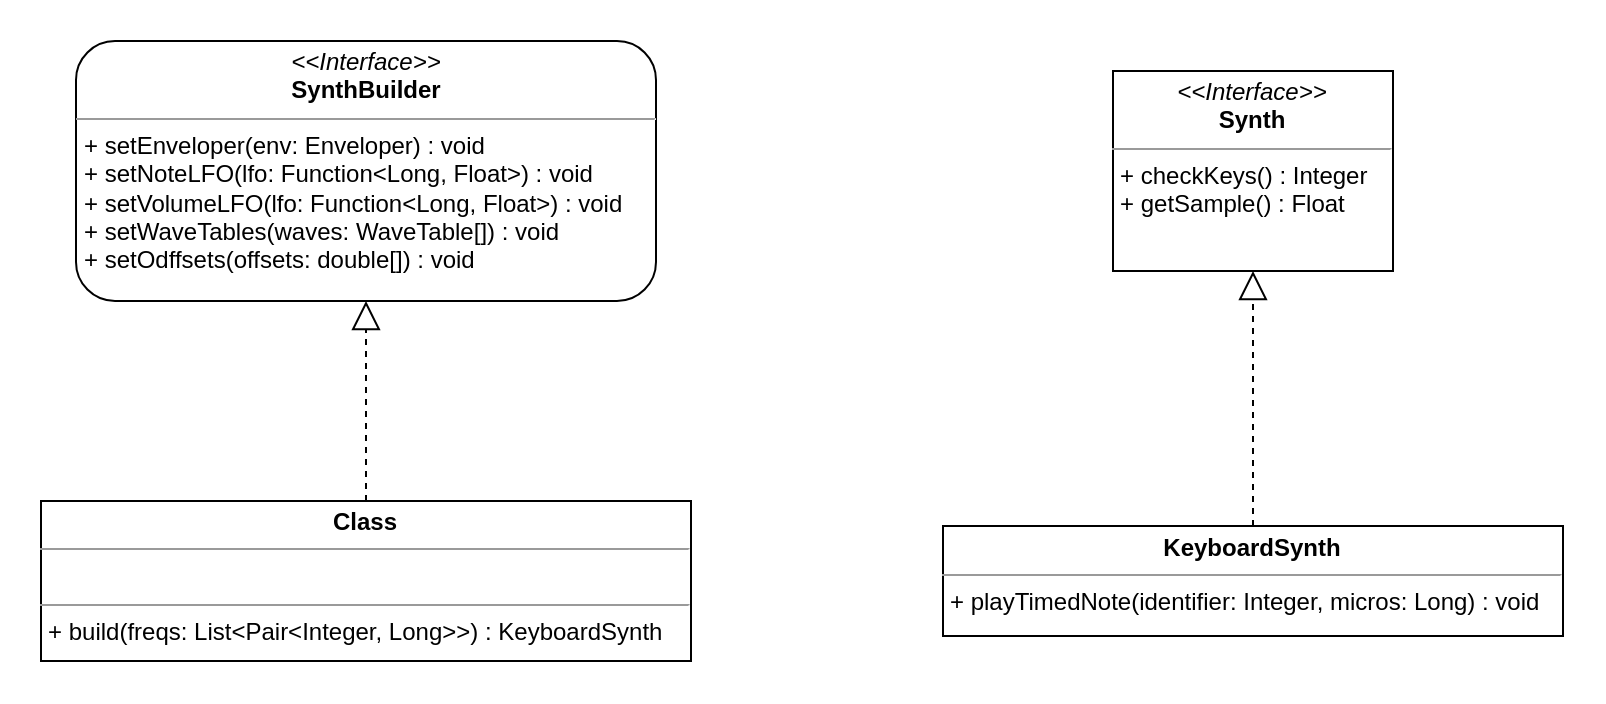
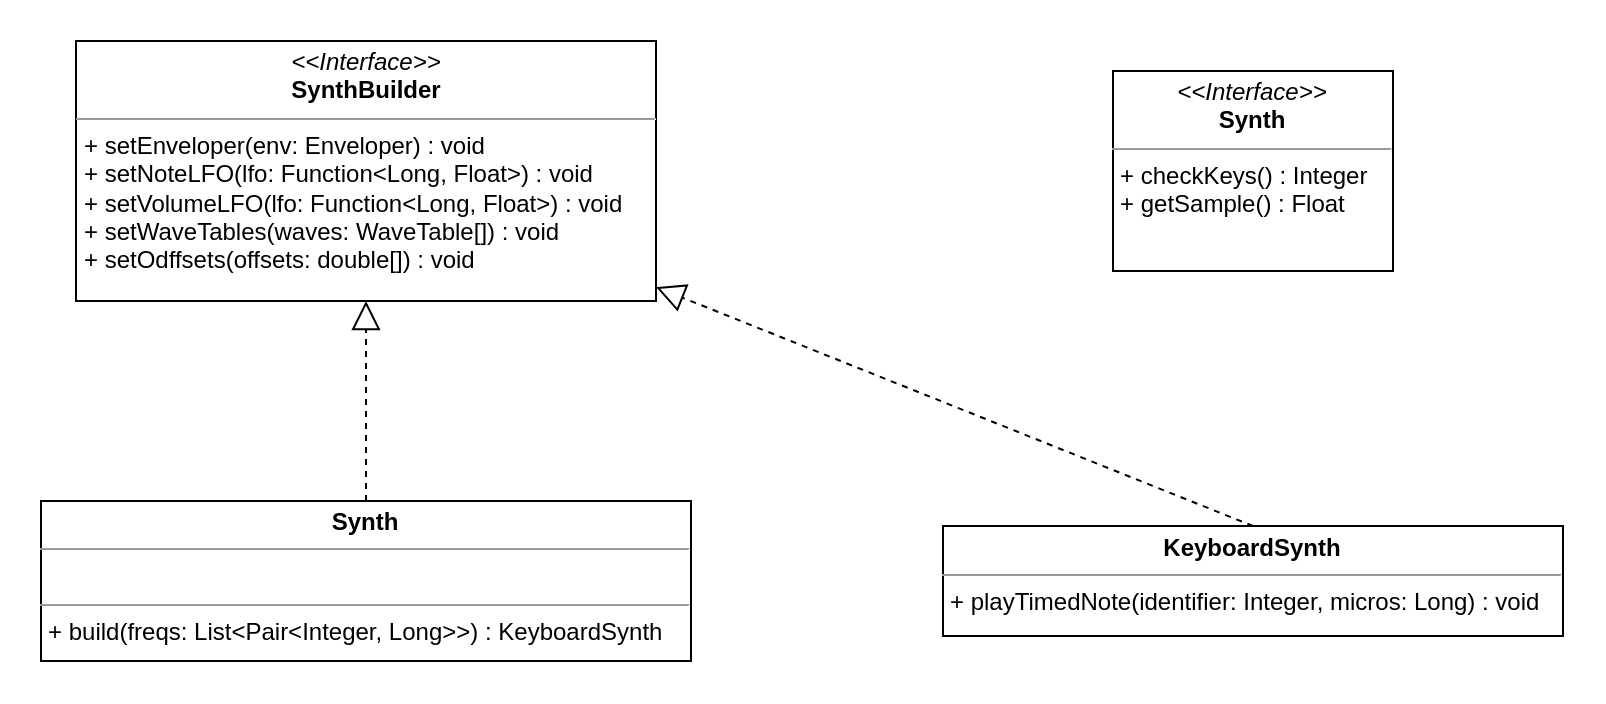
node "<<Interface>> SynthBuilder + setEnveloper(env: Enveloper) : void + setNoteLFO(lfo: Function<Long, Float>) : void + setVolumeLFO(lfo: Function<Long, Float>) : void + setWaveTables(waves: WaveTable[]) : void + setOdffsets(offsets: double[]) : void": shape rounded rectangle -> rectangle
edge "KeyboardSynth + playTimedNote(identifier: Integer, micros: Long) : void" -> "<<Interface>> Synth + checkKeys() : Integer + getSample() : Float": now "KeyboardSynth + playTimedNote(identifier: Integer, micros: Long) : void" -> "<<Interface>> SynthBuilder + setEnveloper(env: Enveloper) : void + setNoteLFO(lfo: Function<Long, Float>) : void + setVolumeLFO(lfo: Function<Long, Float>) : void + setWaveTables(waves: WaveTable[]) : void + setOdffsets(offsets: double[]) : void"
node "Class + build(freqs: List<Pair<Integer, Long>>) : KeyboardSynth": label "Class + build(freqs: List<Pair<Integer, Long>>) : KeyboardSynth" -> "Synth + build(freqs: List<Pair<Integer, Long>>) : KeyboardSynth"
